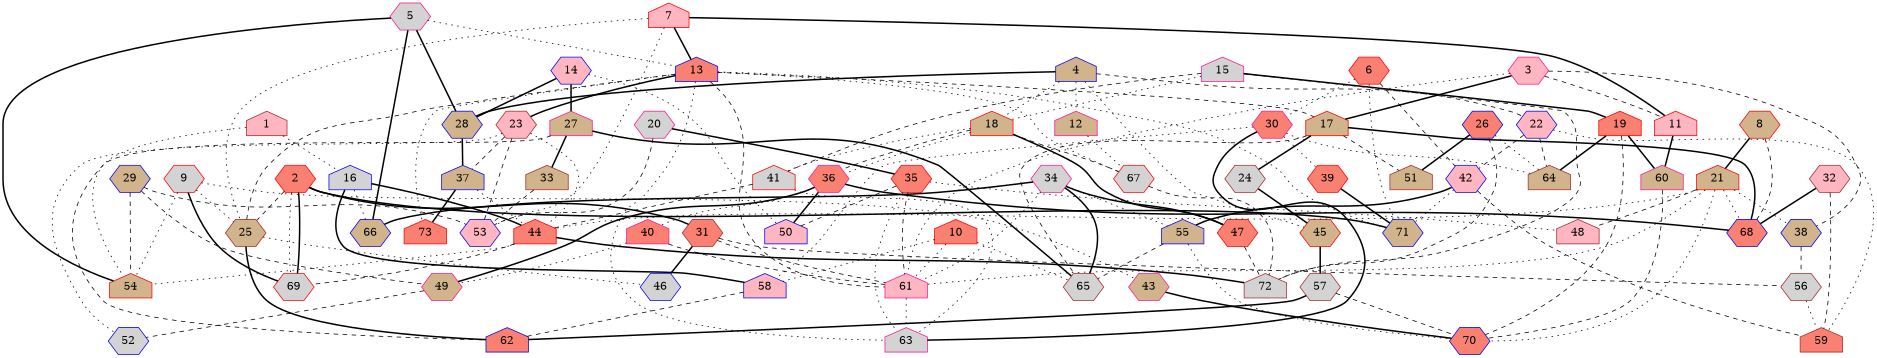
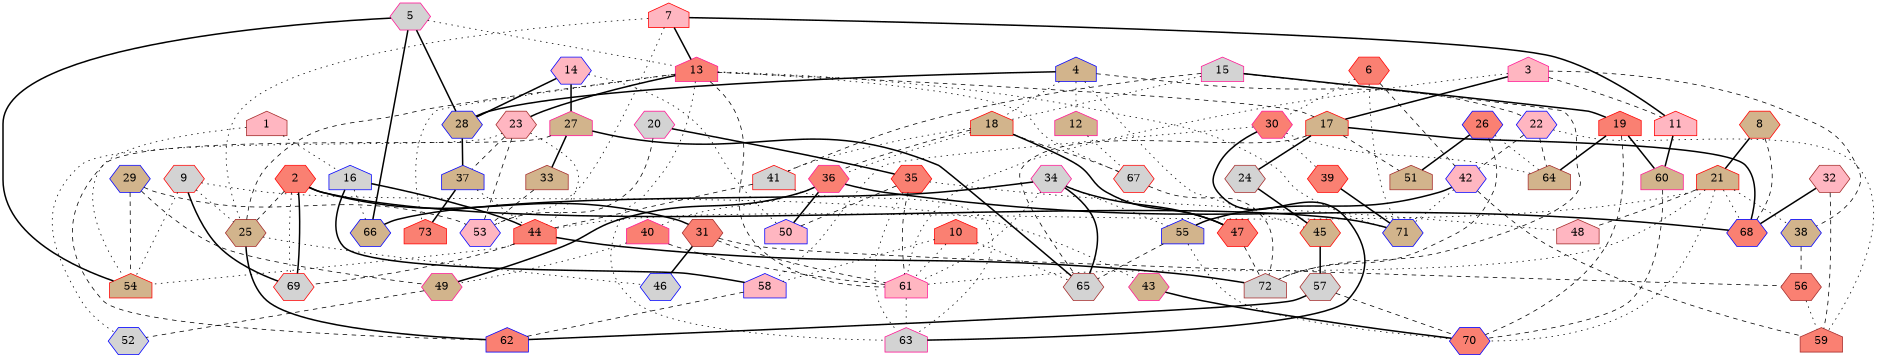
node "13": color blue -> deeppink
node "3": shape hexagon -> house
node "56": fillcolor lightgrey -> salmon
